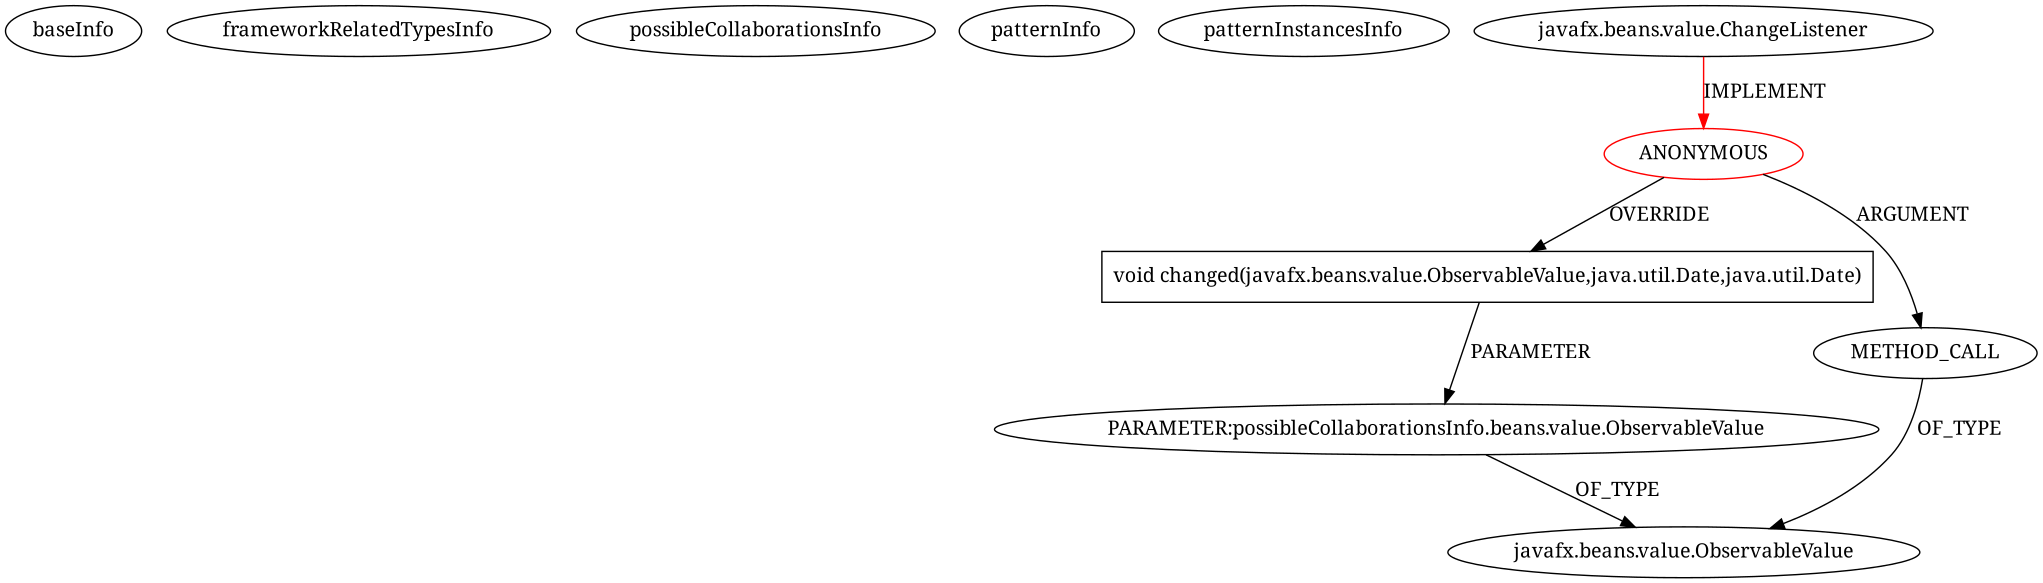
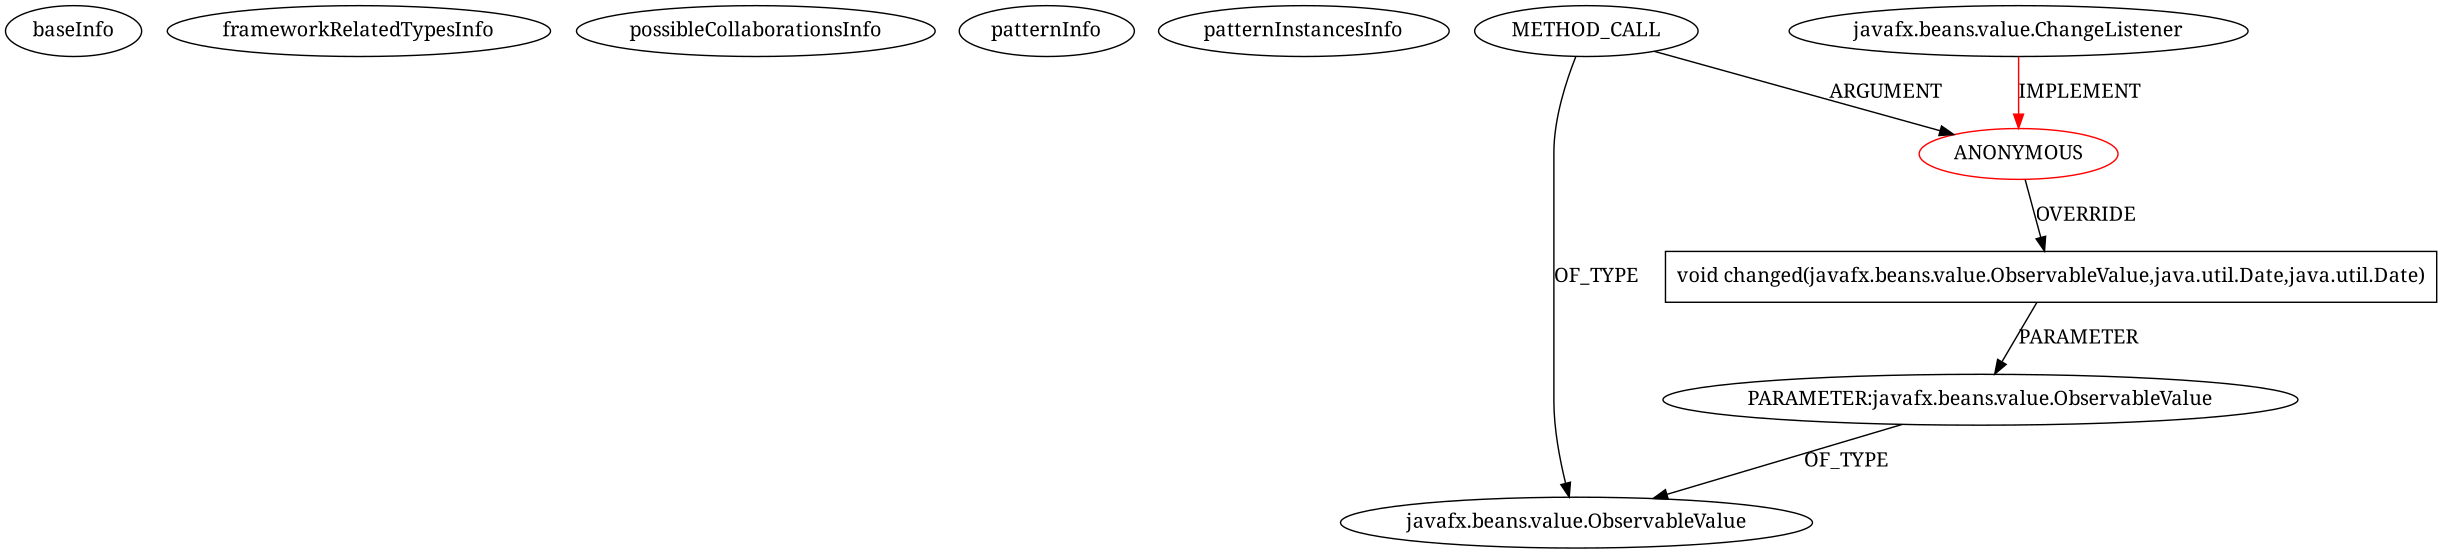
edge "ANONYMOUS" -> "METHOD_CALL": reversed
node "PARAMETER:possibleCollaborationsInfo.beans.value.ObservableValue": label "PARAMETER:possibleCollaborationsInfo.beans.value.ObservableValue" -> "PARAMETER:javafx.beans.value.ObservableValue"
